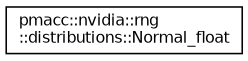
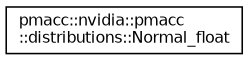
node "pmacc::nvidia::rng ::distributions::Normal_float": label "pmacc::nvidia::rng ::distributions::Normal_float" -> "pmacc::nvidia::pmacc ::distributions::Normal_float"
